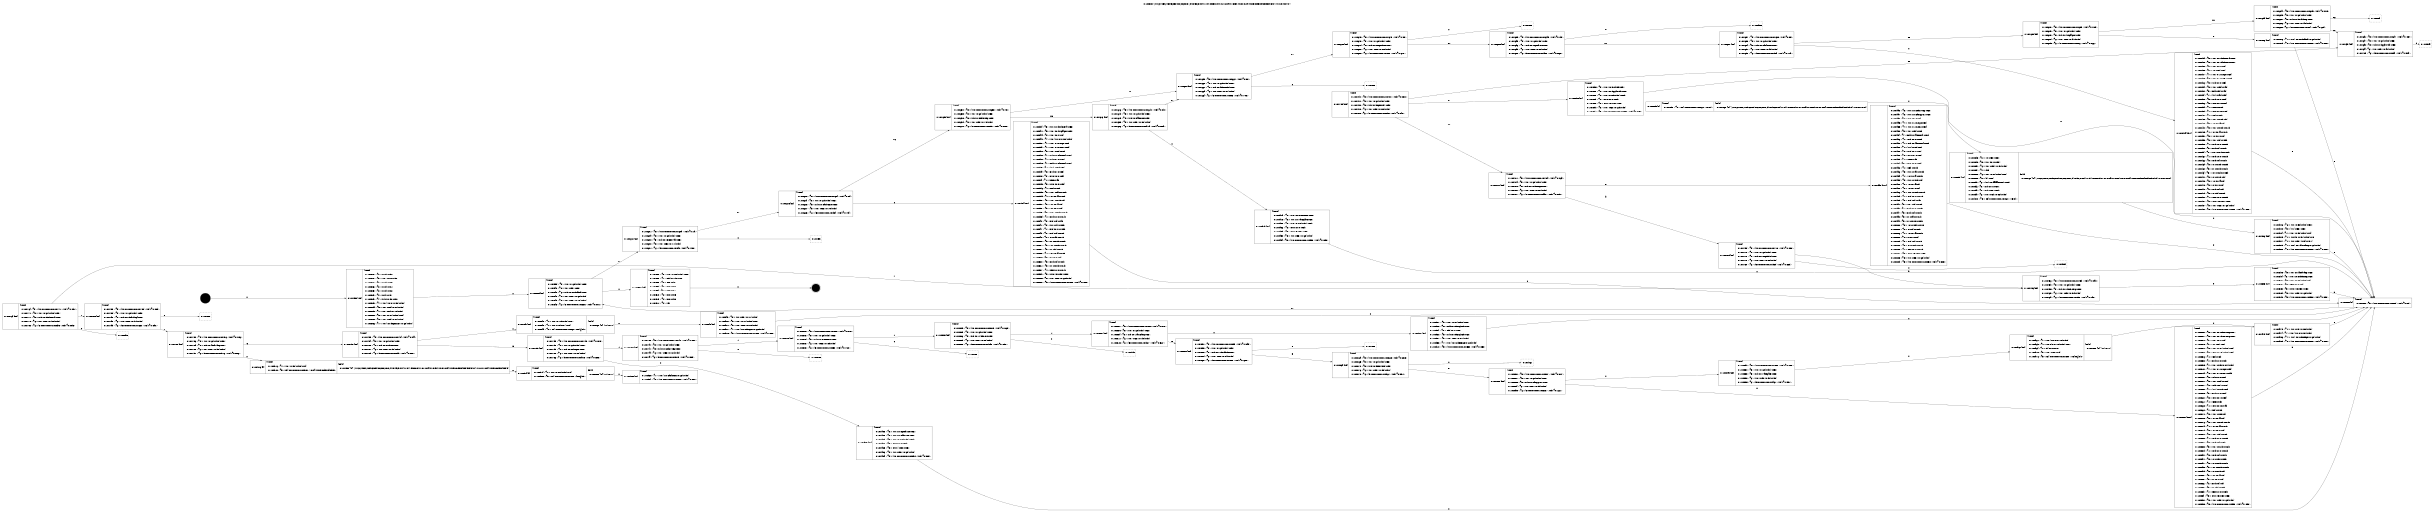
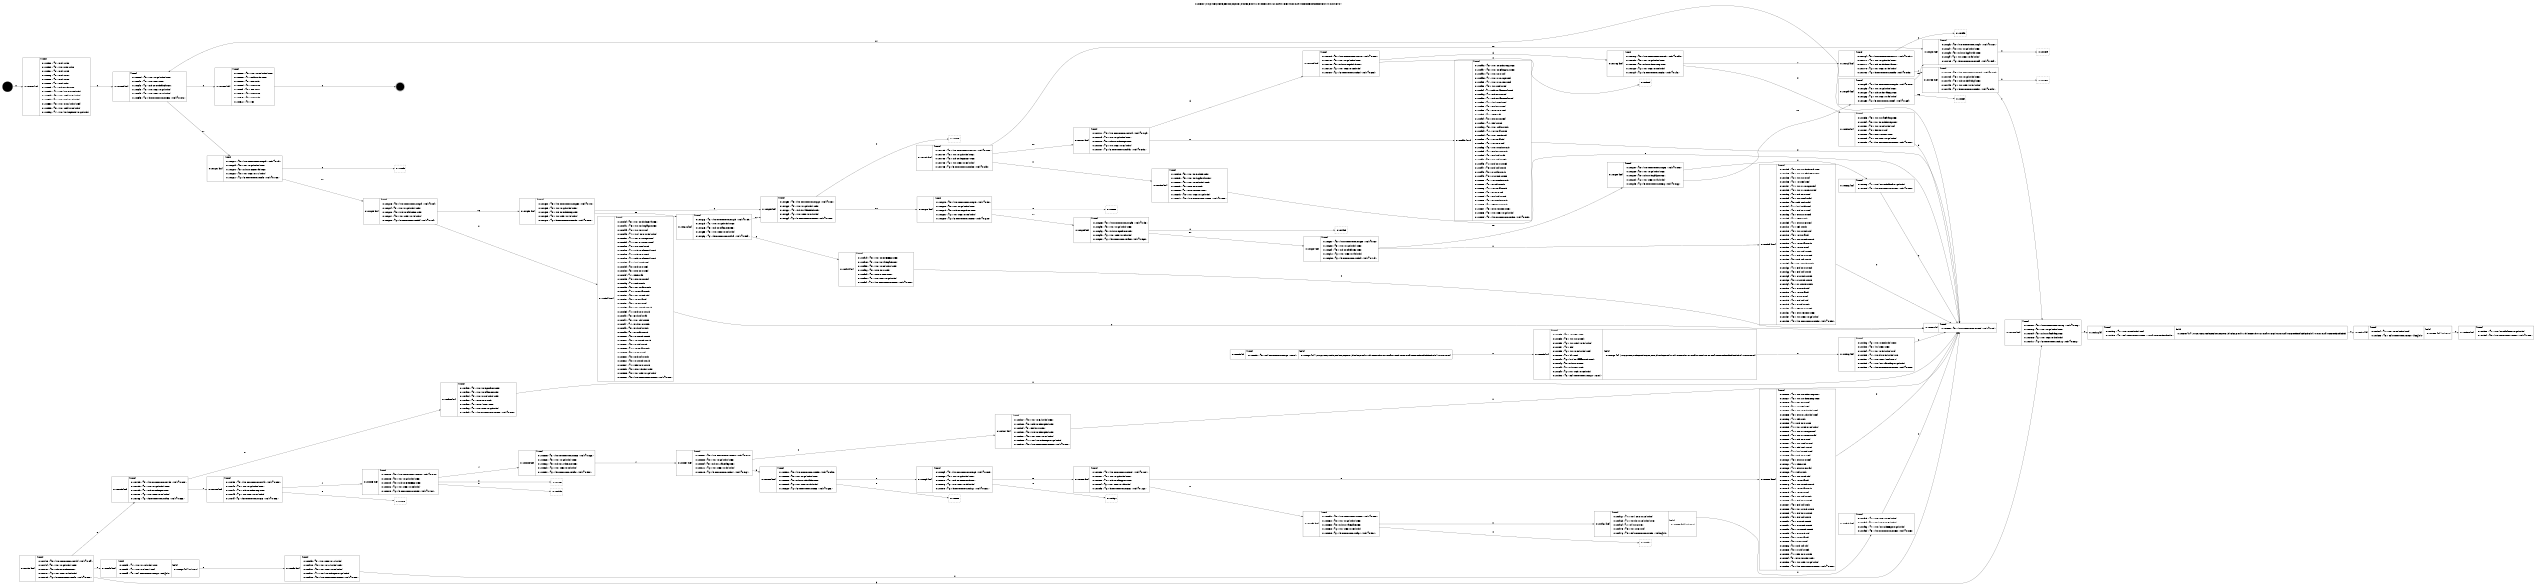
edge "0x40176f [25]" -> "0x401756 [25]": reversed
edge "0x4017a1 [25]" -> "0x4017ba [25]": reversed
edge "0x40181e [25]" -> "0x401b92": now "0x401805 [25]" -> "0x401b92"
node "0x4018b4": added
